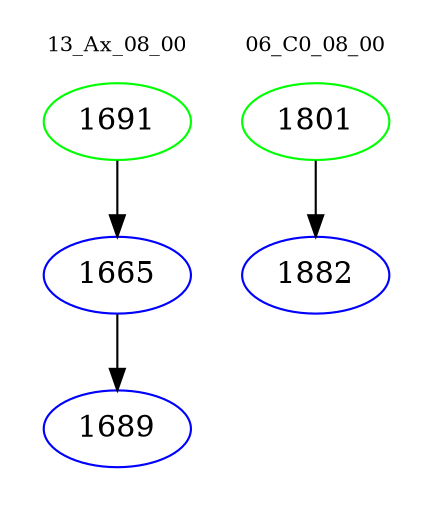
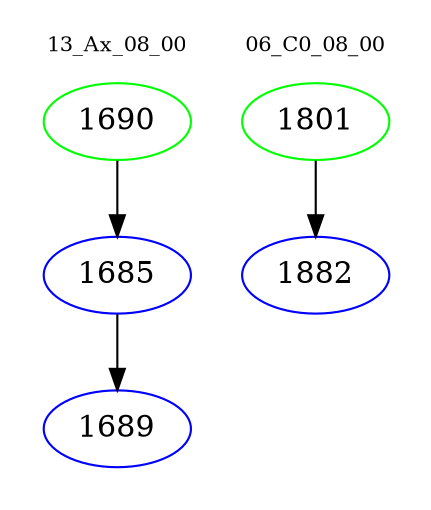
node "1691": label "1691" -> "1690"
node "1665": label "1665" -> "1685"
